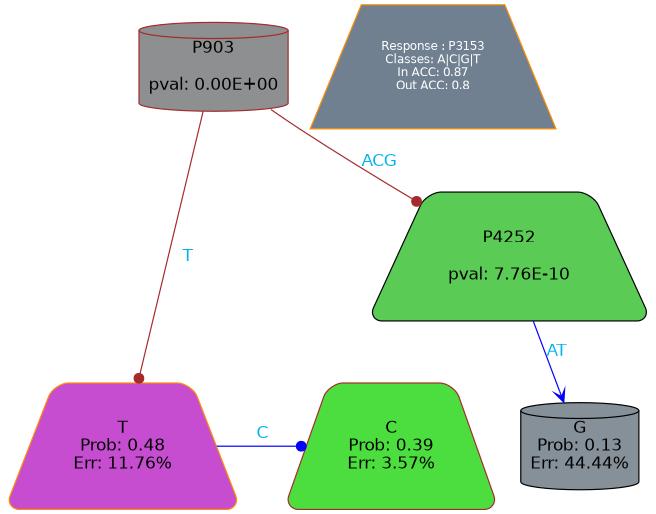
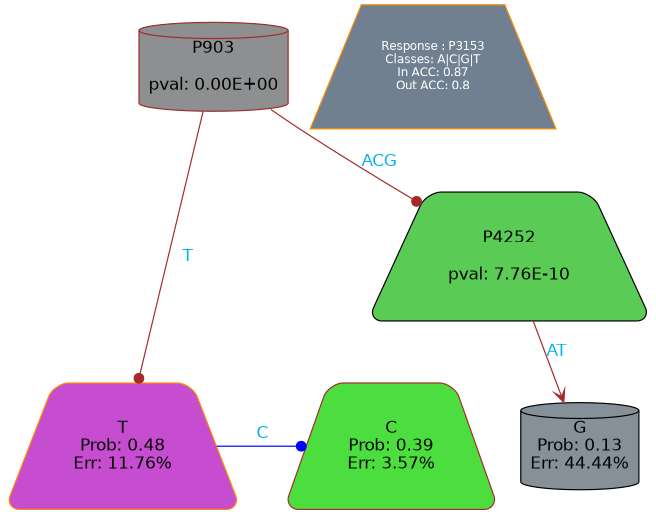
edge "P4252 pval: 7.76E-10" -> "G Prob: 0.13 Err: 44.44%": color blue -> brown
